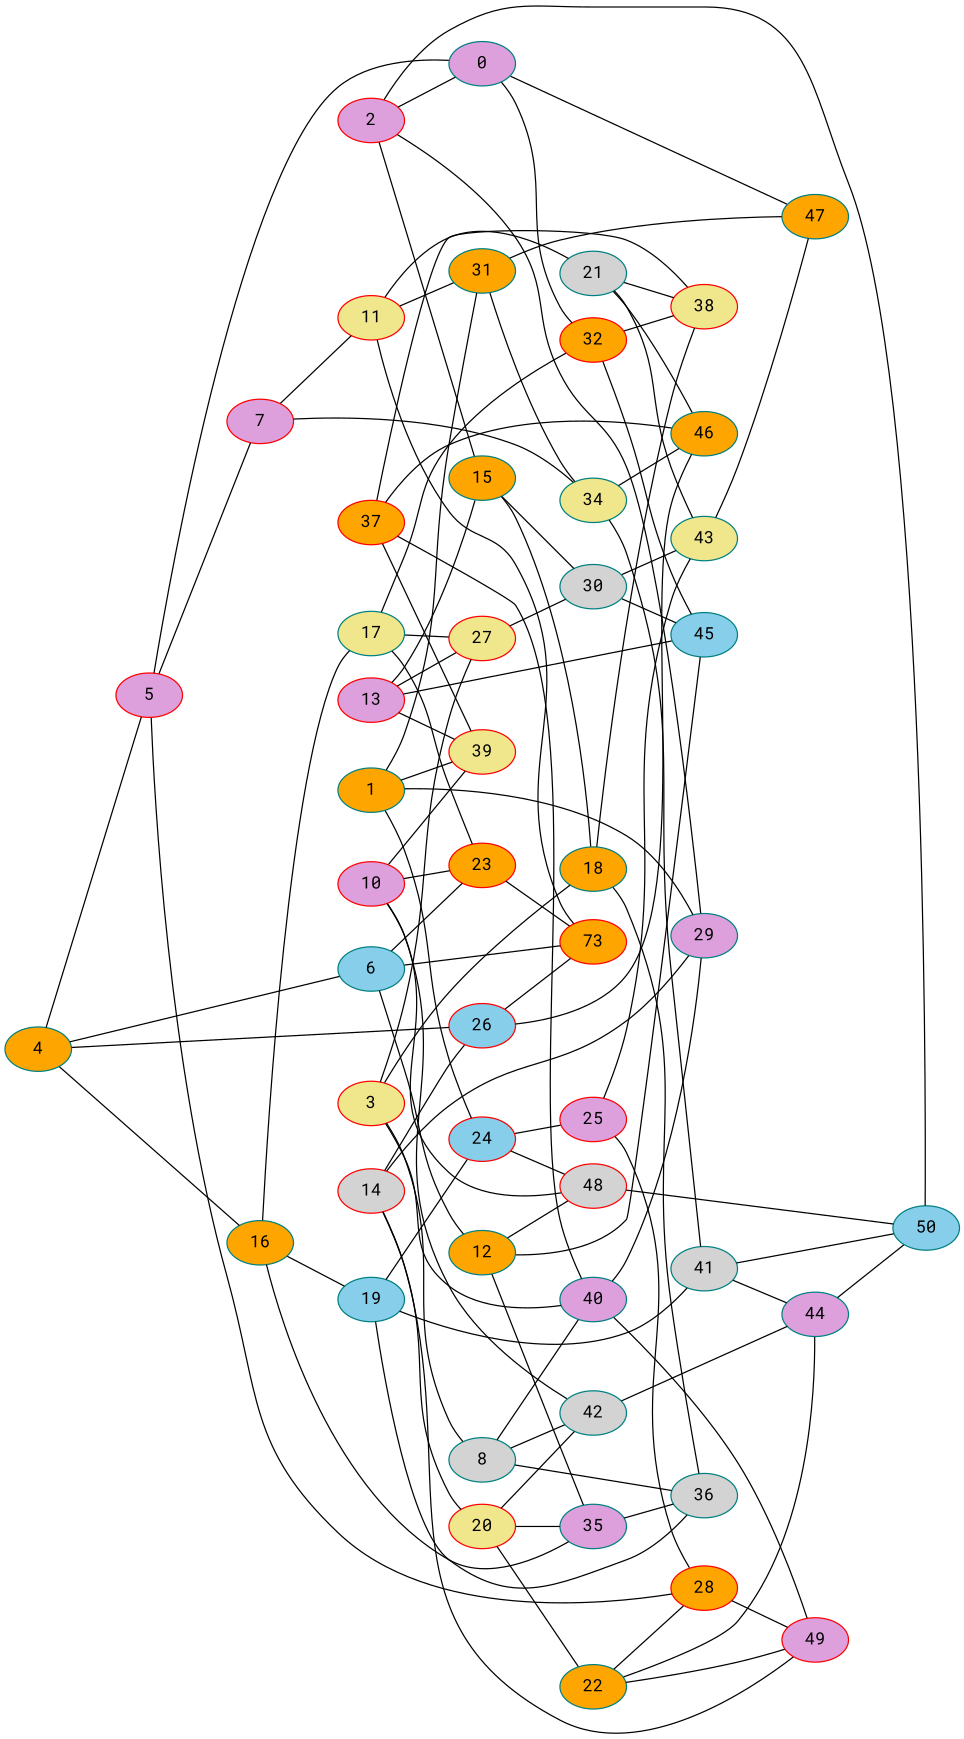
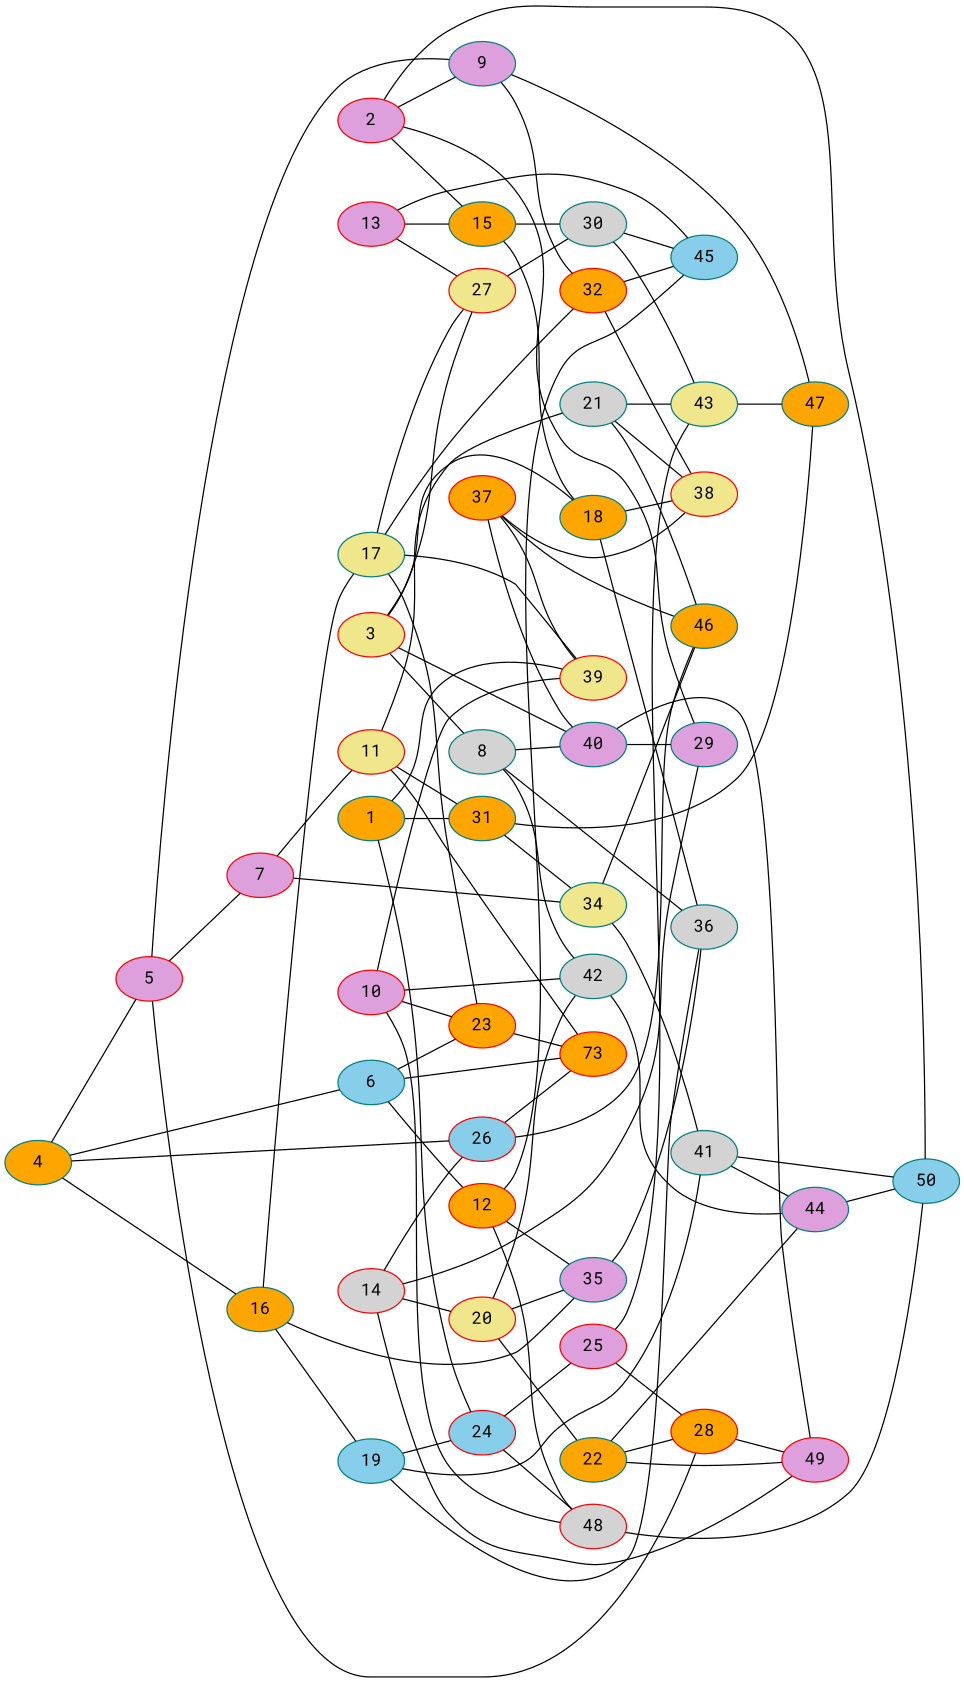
node "0": label "0" -> "9"
edge "13" -- "39": now "17" -- "39"
edge "1" -- "29": removed
node "12": color teal -> red
